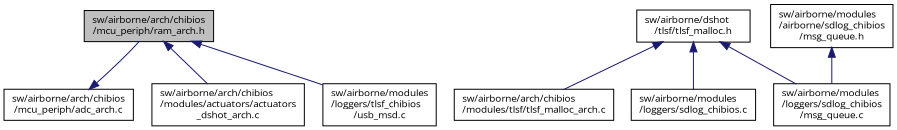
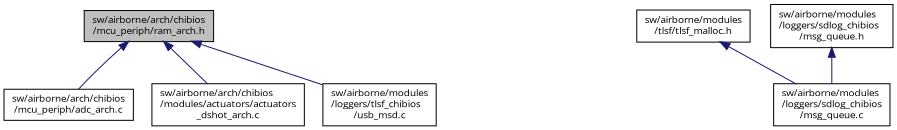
node "sw/airborne/dshot /tlsf/tlsf_malloc.h": label "sw/airborne/dshot /tlsf/tlsf_malloc.h" -> "sw/airborne/modules /tlsf/tlsf_malloc.h"
node "sw/airborne/modules /airborne/sdlog_chibios /msg_queue.h": label "sw/airborne/modules /airborne/sdlog_chibios /msg_queue.h" -> "sw/airborne/modules /loggers/sdlog_chibios /msg_queue.h"
edge "sw/airborne/arch/chibios /mcu_periph/ram_arch.h" -> "sw/airborne/arch/chibios /mcu_periph/adc_arch.c": reversed
node "sw/airborne/arch/chibios /modules/tlsf/tlsf_malloc_arch.c": removed
node "sw/airborne/modules /loggers/sdlog_chibios.c": removed
